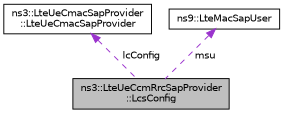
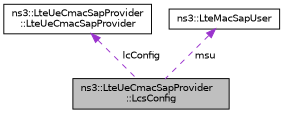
node "ns9::LteMacSapUser": label "ns9::LteMacSapUser" -> "ns3::LteMacSapUser"
node "ns3::LteUeCcmRrcSapProvider ::LcsConfig": label "ns3::LteUeCcmRrcSapProvider ::LcsConfig" -> "ns3::LteUeCmacSapProvider ::LcsConfig"
